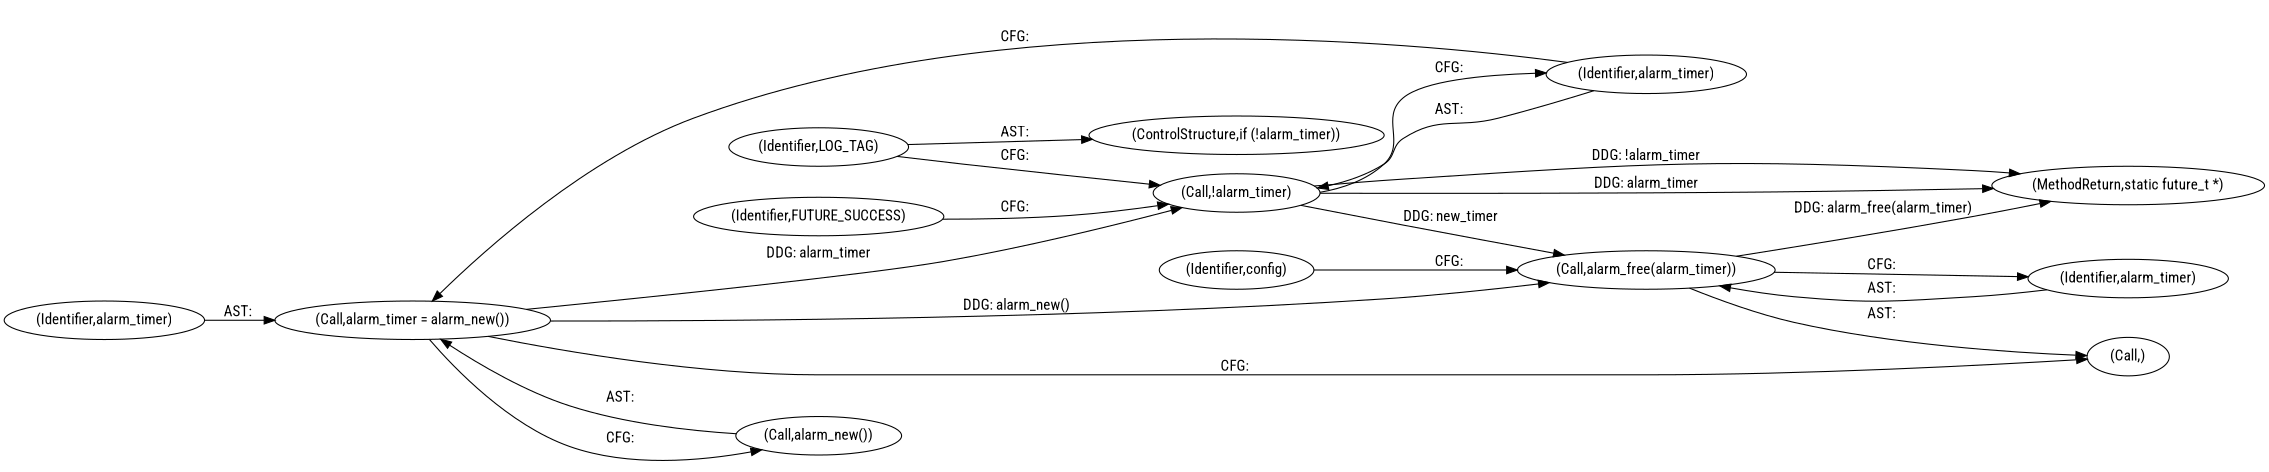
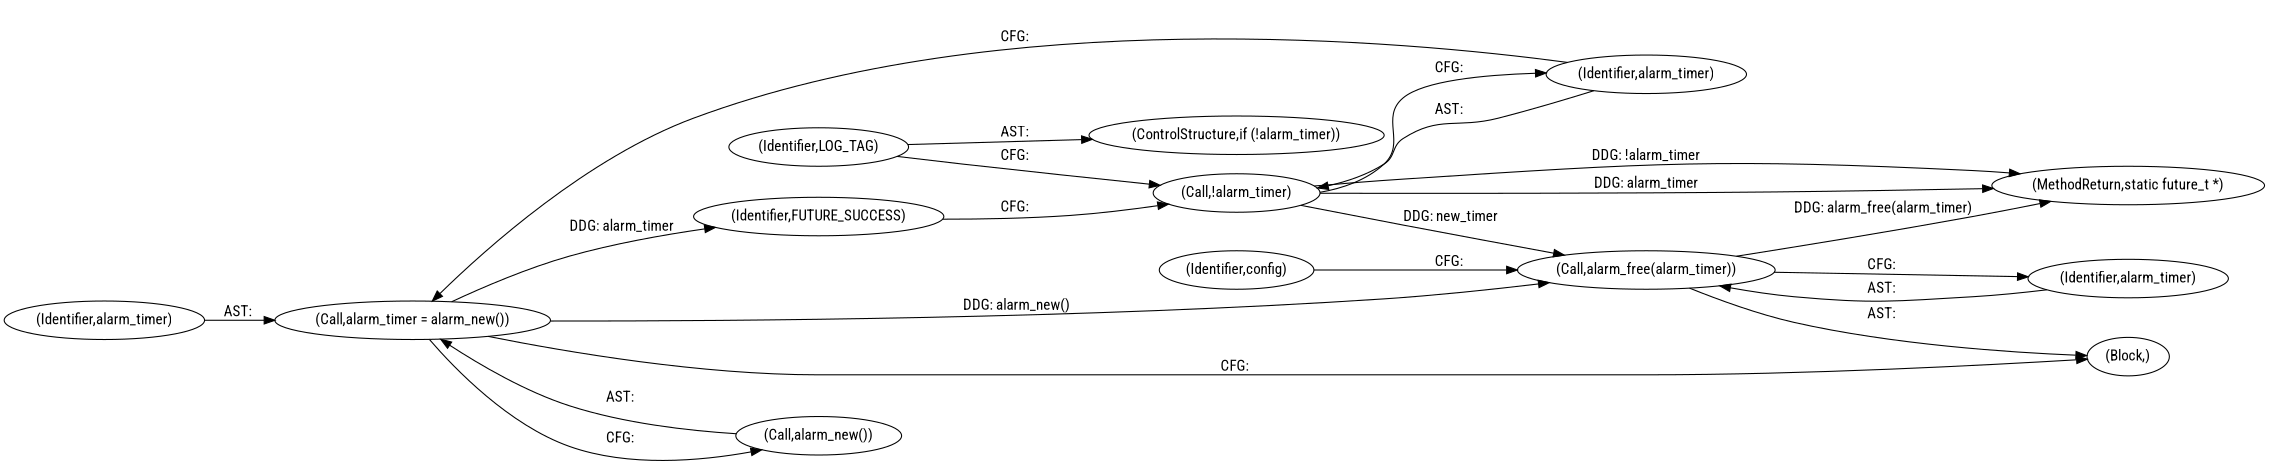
edge "(Call,alarm_timer = alarm_new())" -> "(Call,!alarm_timer)": now "(Call,alarm_timer = alarm_new())" -> "(Identifier,FUTURE_SUCCESS)"
node "(Call,)": label "(Call,)" -> "(Block,)"
